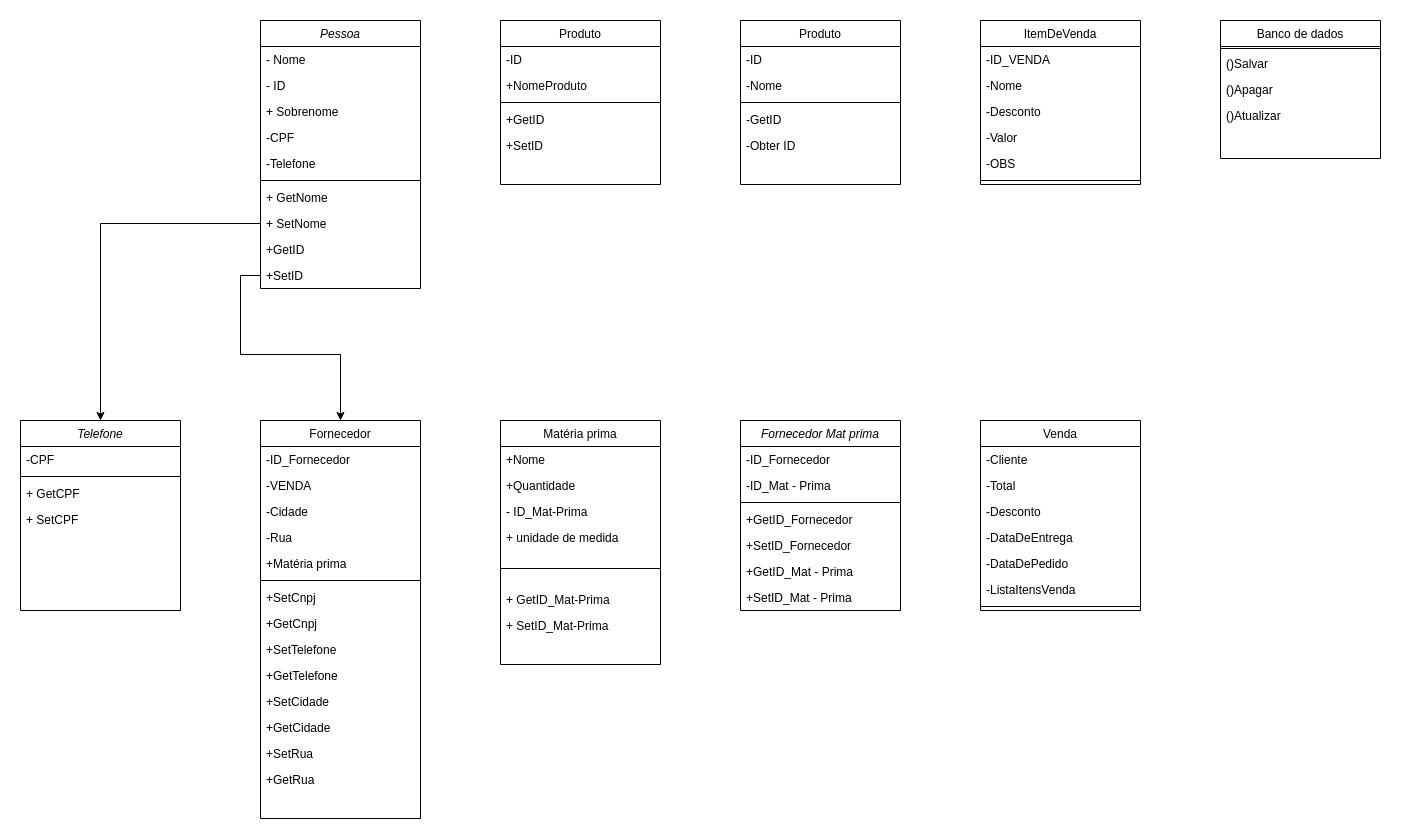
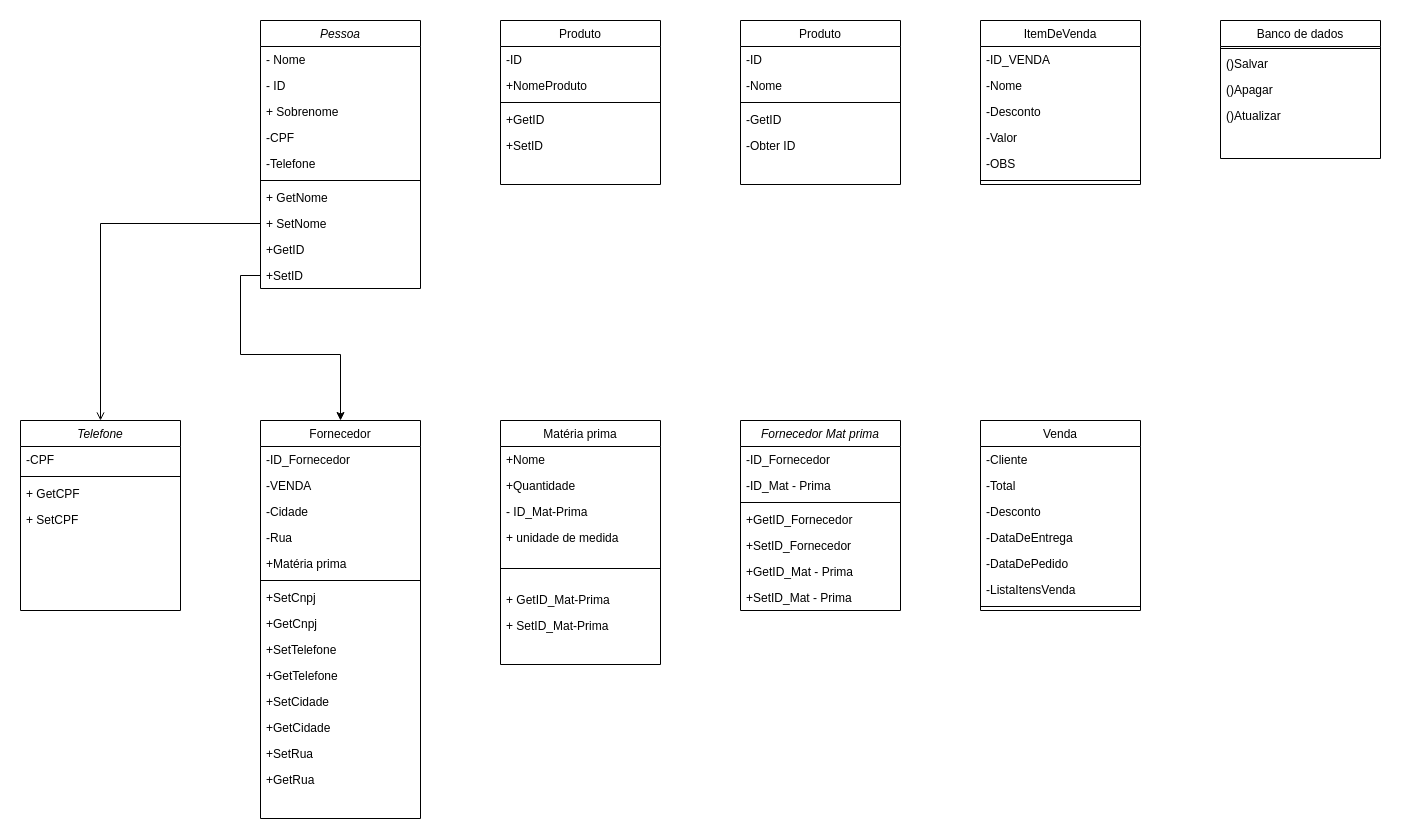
edge "+ SetNome" -> "Telefone": arrowhead classic -> open
